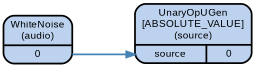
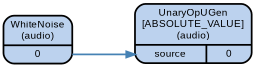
node "UnaryOpUGen": text "(source)" -> "(audio)"
